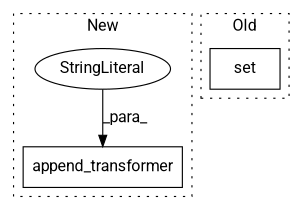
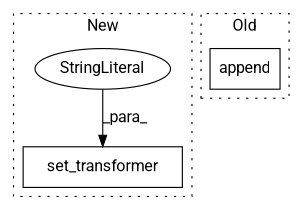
node "set": label "set" -> "append"
node "append_transformer": label "append_transformer" -> "set_transformer"
